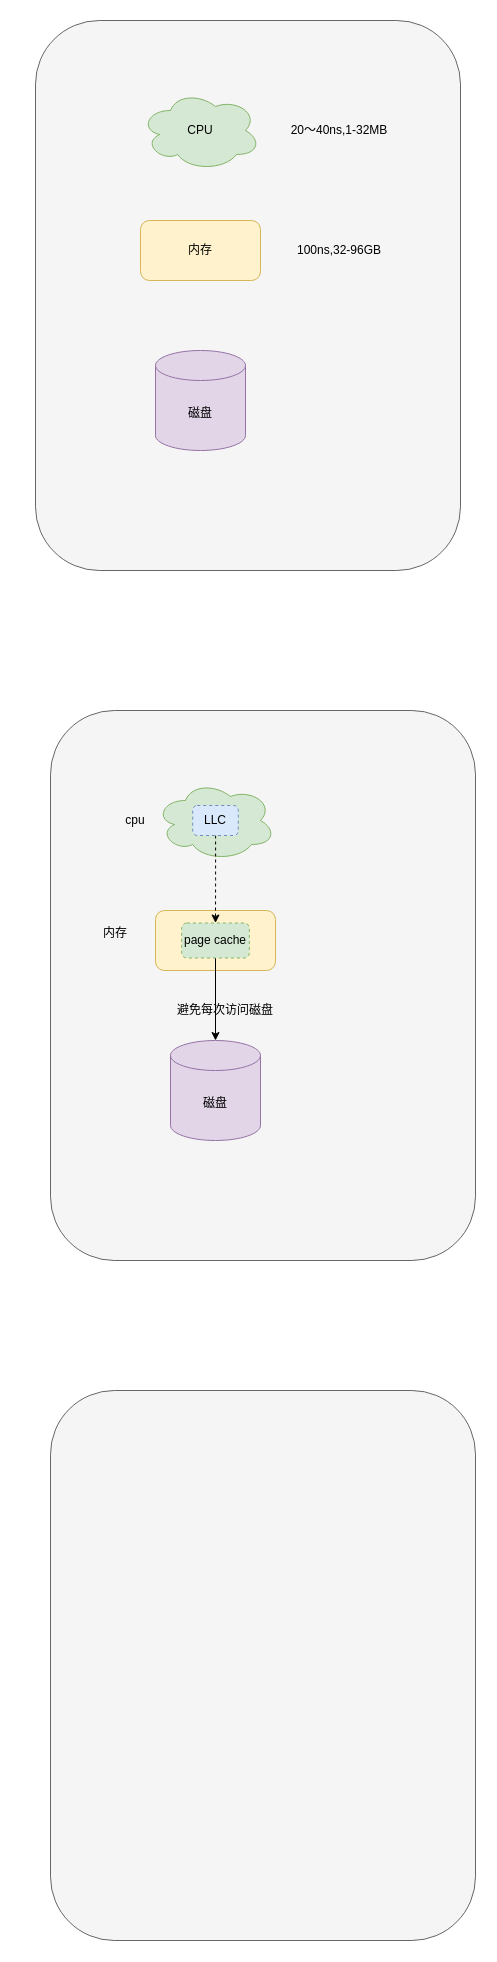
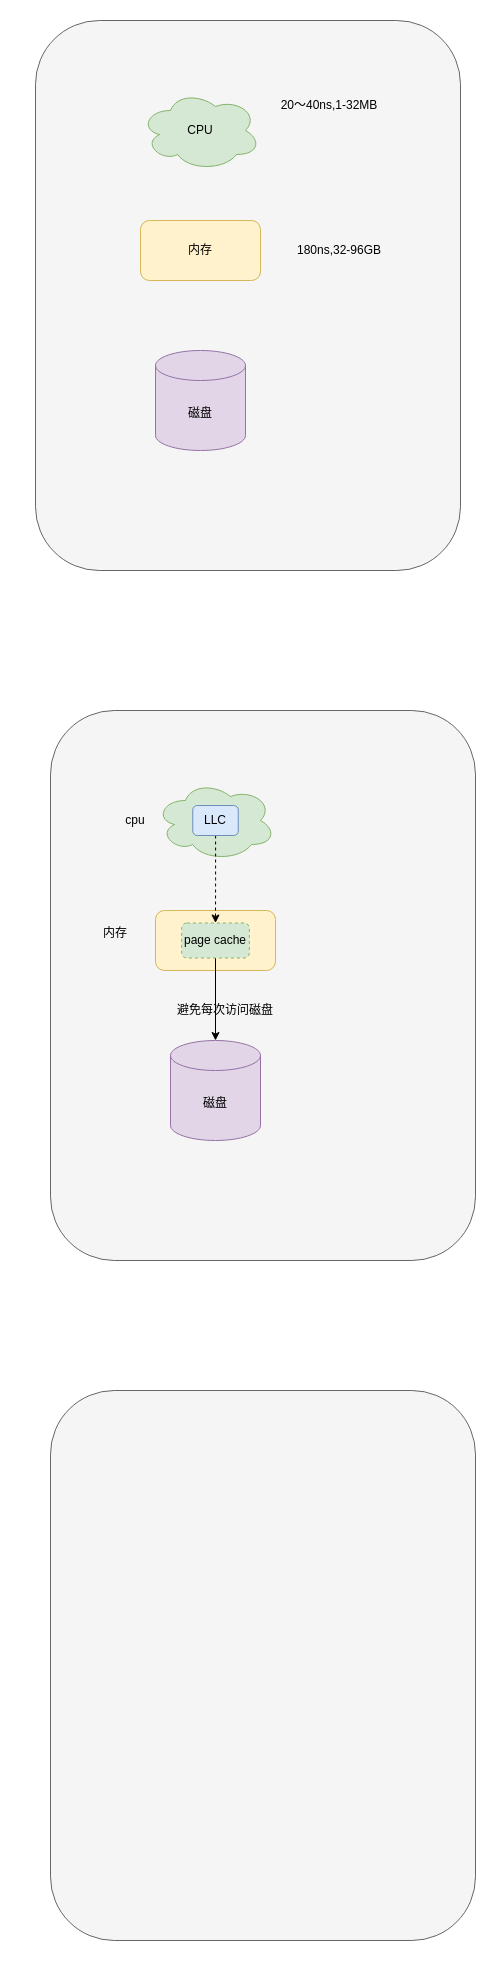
node "20～40ns,1-32MB": moved (340, 131) -> (330, 106)
node "100ns,32-96GB": label "100ns,32-96GB" -> "180ns,32-96GB"
node "LLC": style dashed -> solid
